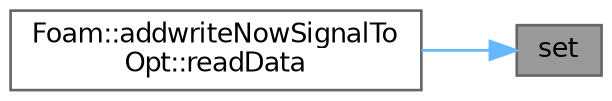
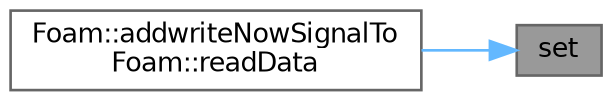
node "Foam::addwriteNowSignalTo Opt::readData": label "Foam::addwriteNowSignalTo Opt::readData" -> "Foam::addwriteNowSignalTo Foam::readData"
